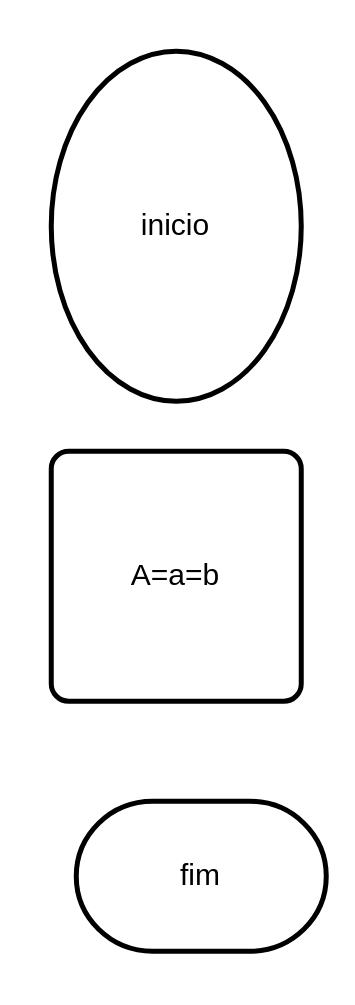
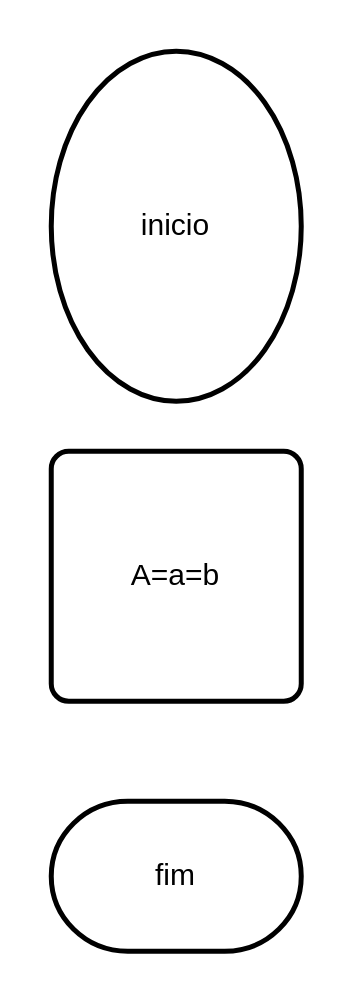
node "fim": moved (201, 876) -> (176, 876)
